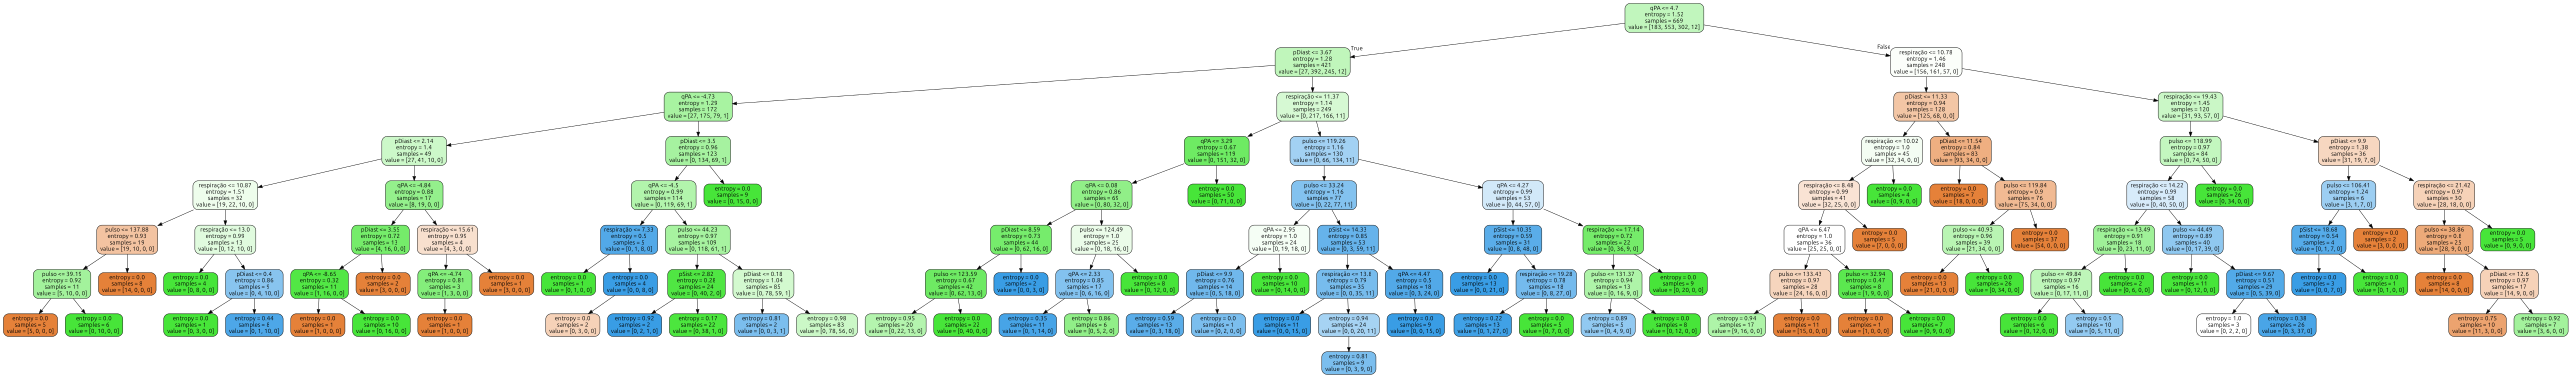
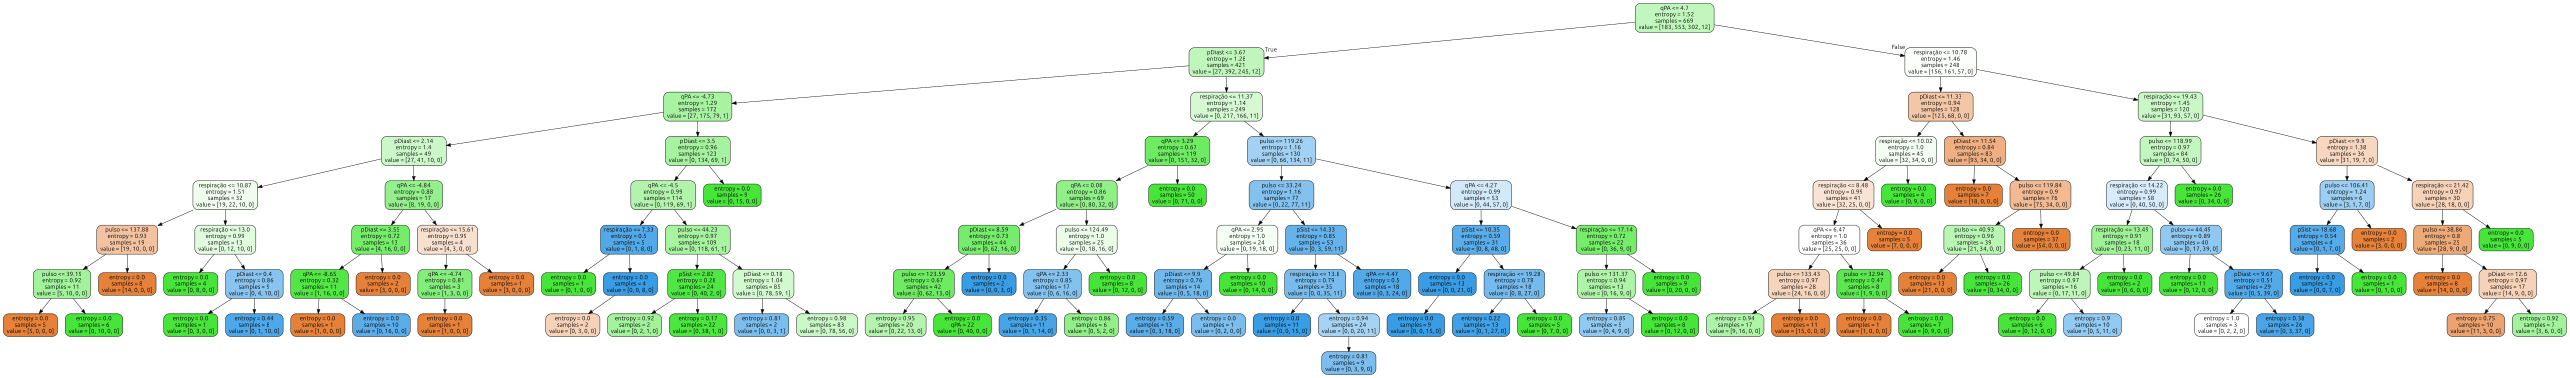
edge "qPA <= 4.47 entropy = 0.5 samples = 18 value = [0, 3, 24, 0]" -> "entropy = 0.0 samples = 9 value = [0, 0, 15, 0]": now "entropy = 0.0 samples = 13 value = [0, 0, 21, 0]" -> "entropy = 0.0 samples = 9 value = [0, 0, 15, 0]"
node "entropy = 0.0 samples = 10 value = [0, 16, 0, 0]": fillcolor #47e539 -> #5aade9
node "entropy = 0.92 samples = 2 value = [0, 2, 1, 0]": fillcolor #399de5 -> #a3f29c
node "entropy = 0.0 samples = 22 value = [0, 40, 0, 0]": label "entropy = 0.0 samples = 22 value = [0, 40, 0, 0]" -> "entropy = 0.0 qPA = 22 value = [0, 40, 0, 0]"
